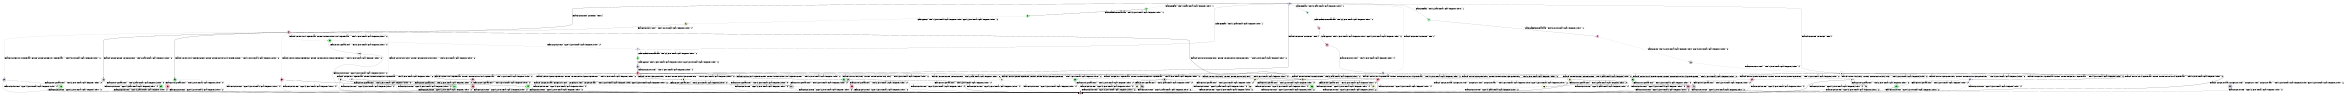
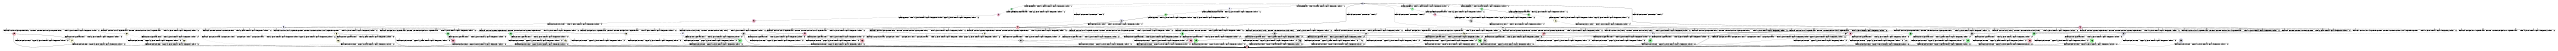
edge "533" -> "19": now "533" -> "18"
